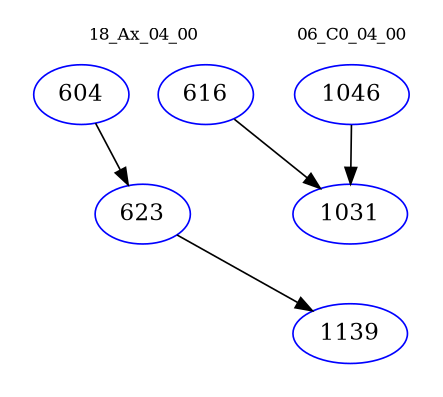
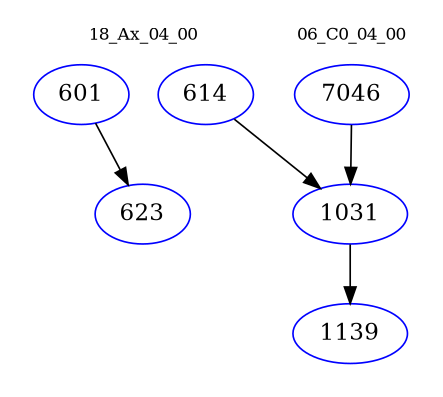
node "604": label "604" -> "601"
node "616": label "616" -> "614"
node "1046": label "1046" -> "7046"
edge "623" -> "1139": now "1031" -> "1139"
